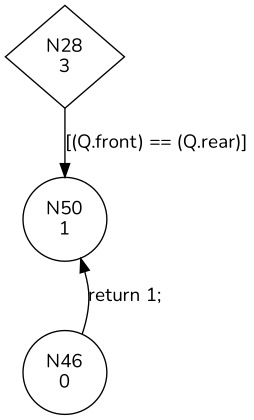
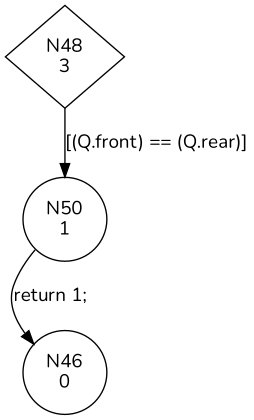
node "N28 3": label "N28 3" -> "N48 3"
edge "N46 0" -> "N50 1": reversed
